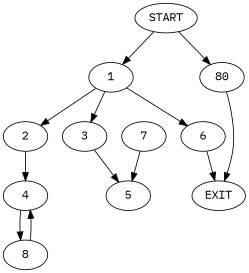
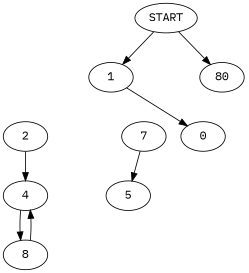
edge "1" -> "2": removed
node "3": removed
node "6": label "6" -> "0"
node "EXIT": removed
